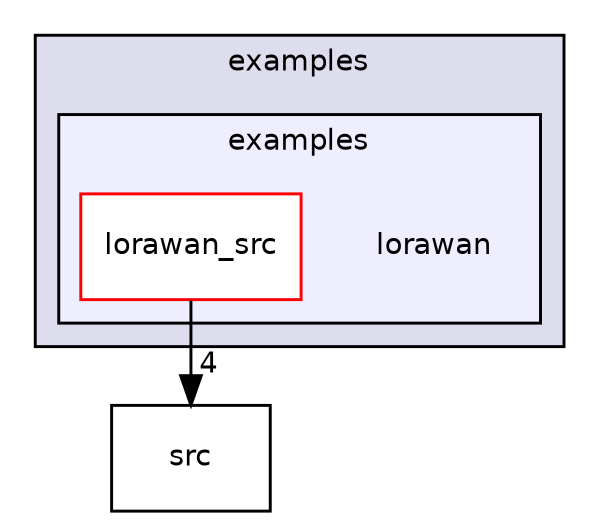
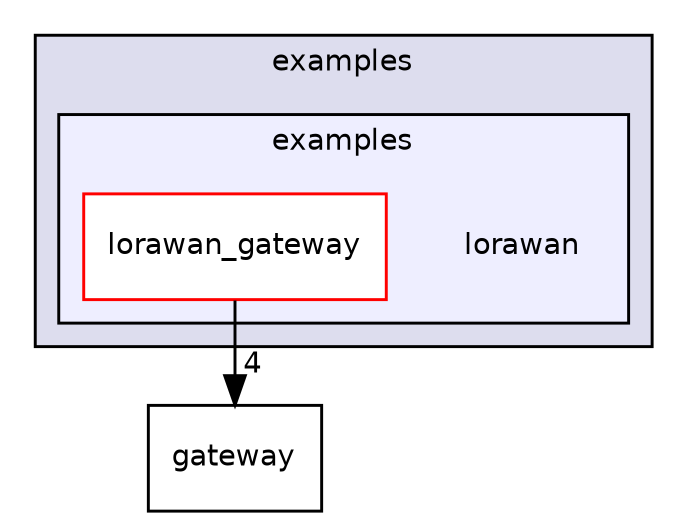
node "lorawan_src": label "lorawan_src" -> "lorawan_gateway"
node "src": label "src" -> "gateway"
